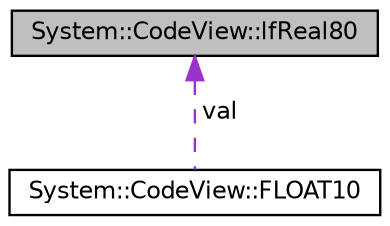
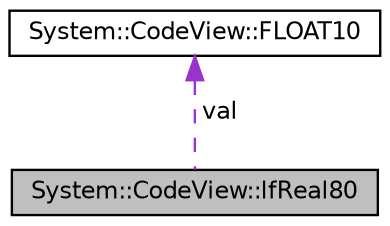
edge "System::CodeView::FLOAT10" -> "System::CodeView::lfReal80": reversed
